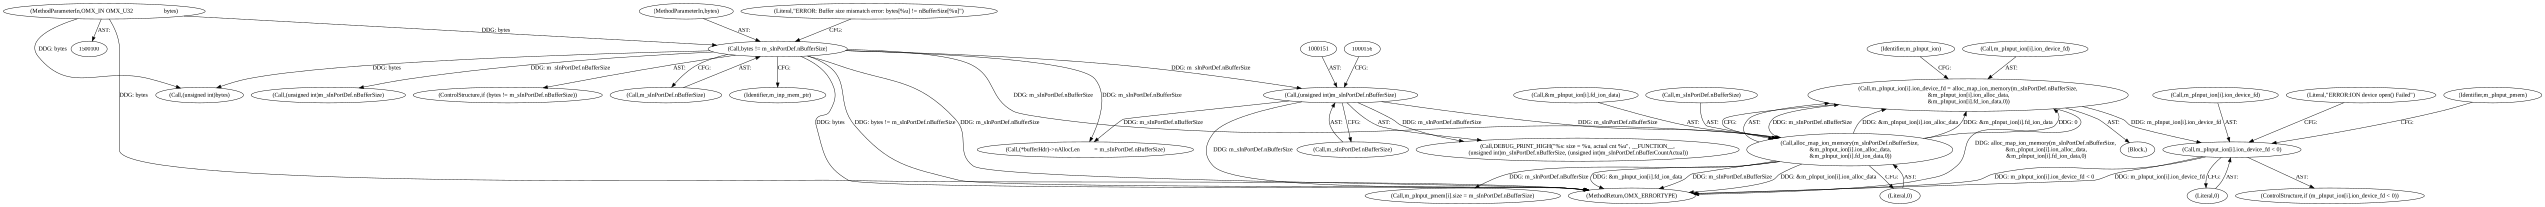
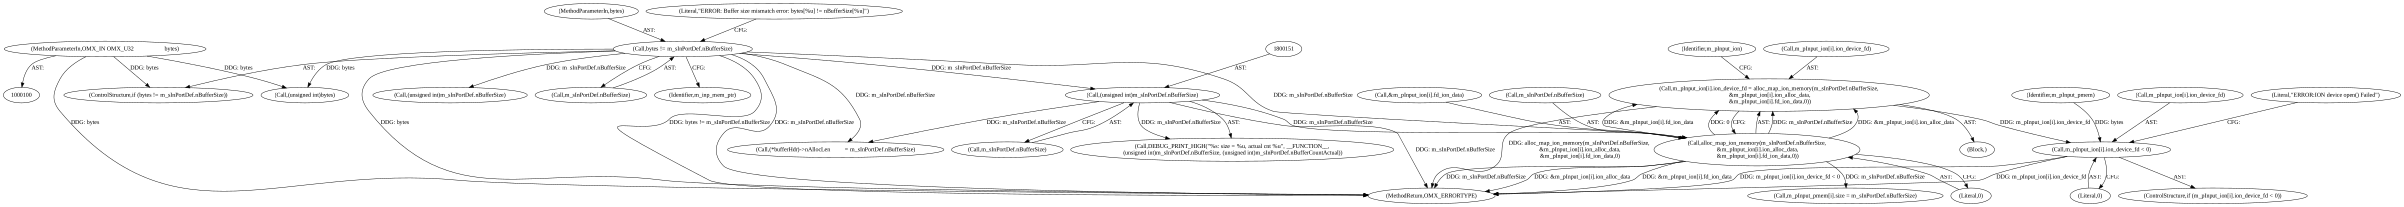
edge "(MethodParameterIn,OMX_IN OMX_U32                   bytes)" -> "(Call,bytes != m_sInPortDef.nBufferSize)": now "(MethodParameterIn,OMX_IN OMX_U32                   bytes)" -> "(ControlStructure,if (bytes != m_sInPortDef.nBufferSize))"
node "1500100": label "1500100" -> "1000100"
node "1000151": label "1000151" -> "1800151"
node "1000156": removed
edge "(Identifier,m_pInput_pmem)" -> "(Call,m_pInput_ion[i].ion_device_fd < 0)": label "CFG: " -> "DDG: bytes"
